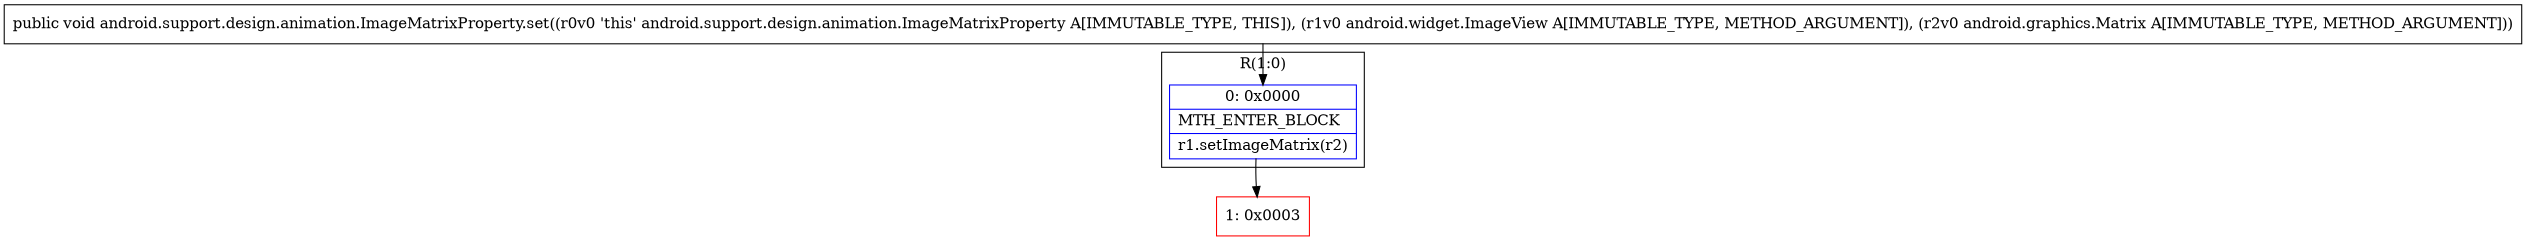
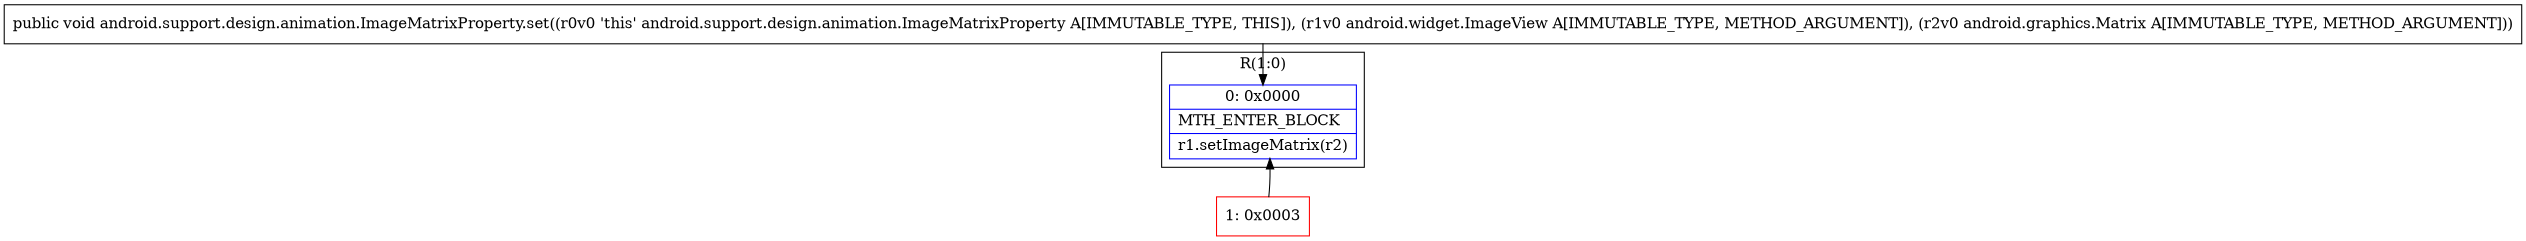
edge "0: 0x0000" -> "1: 0x0003": reversed
